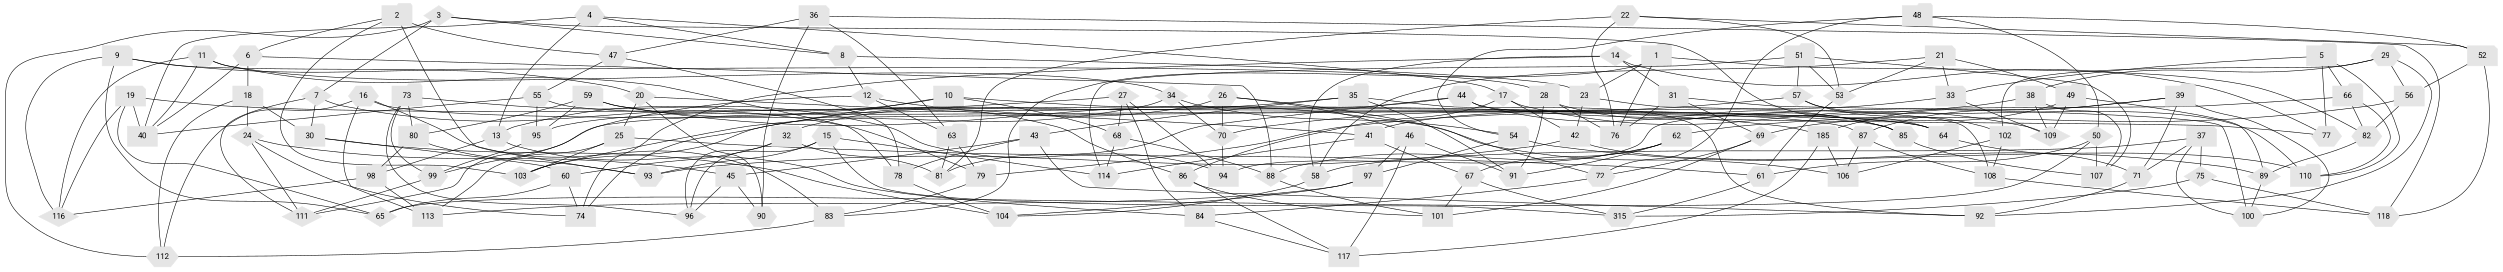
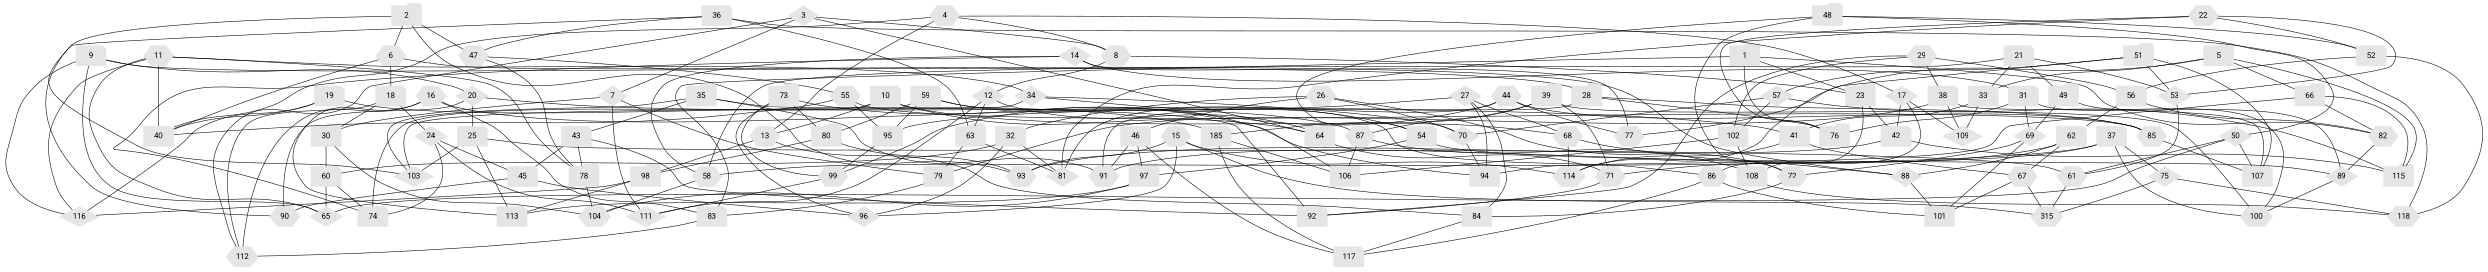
edge "49" -- "109": removed
edge "19" -- "65": now "11" -- "65"
node "110": label "110" -> "115"
